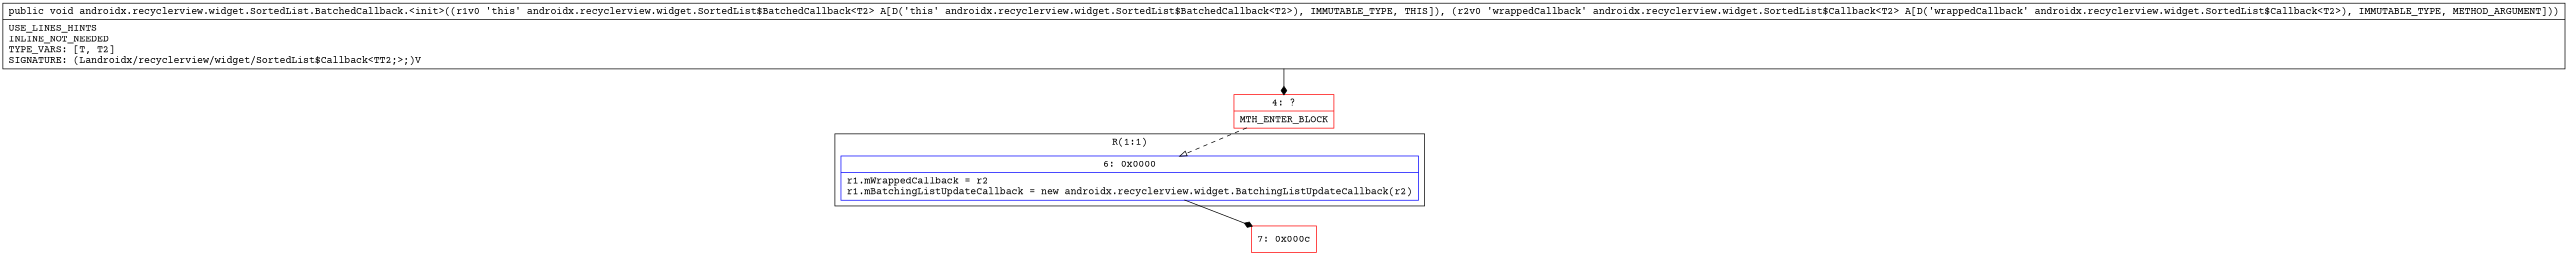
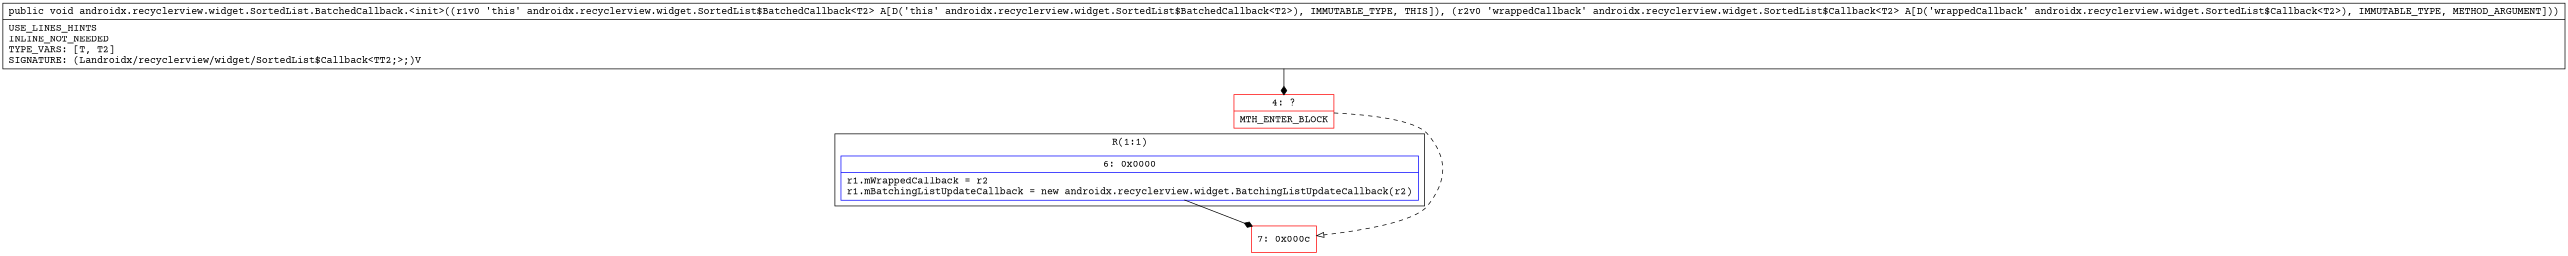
edge "4: ?" -> "6: 0x0000": now "4: ?" -> "7: 0x000c"
